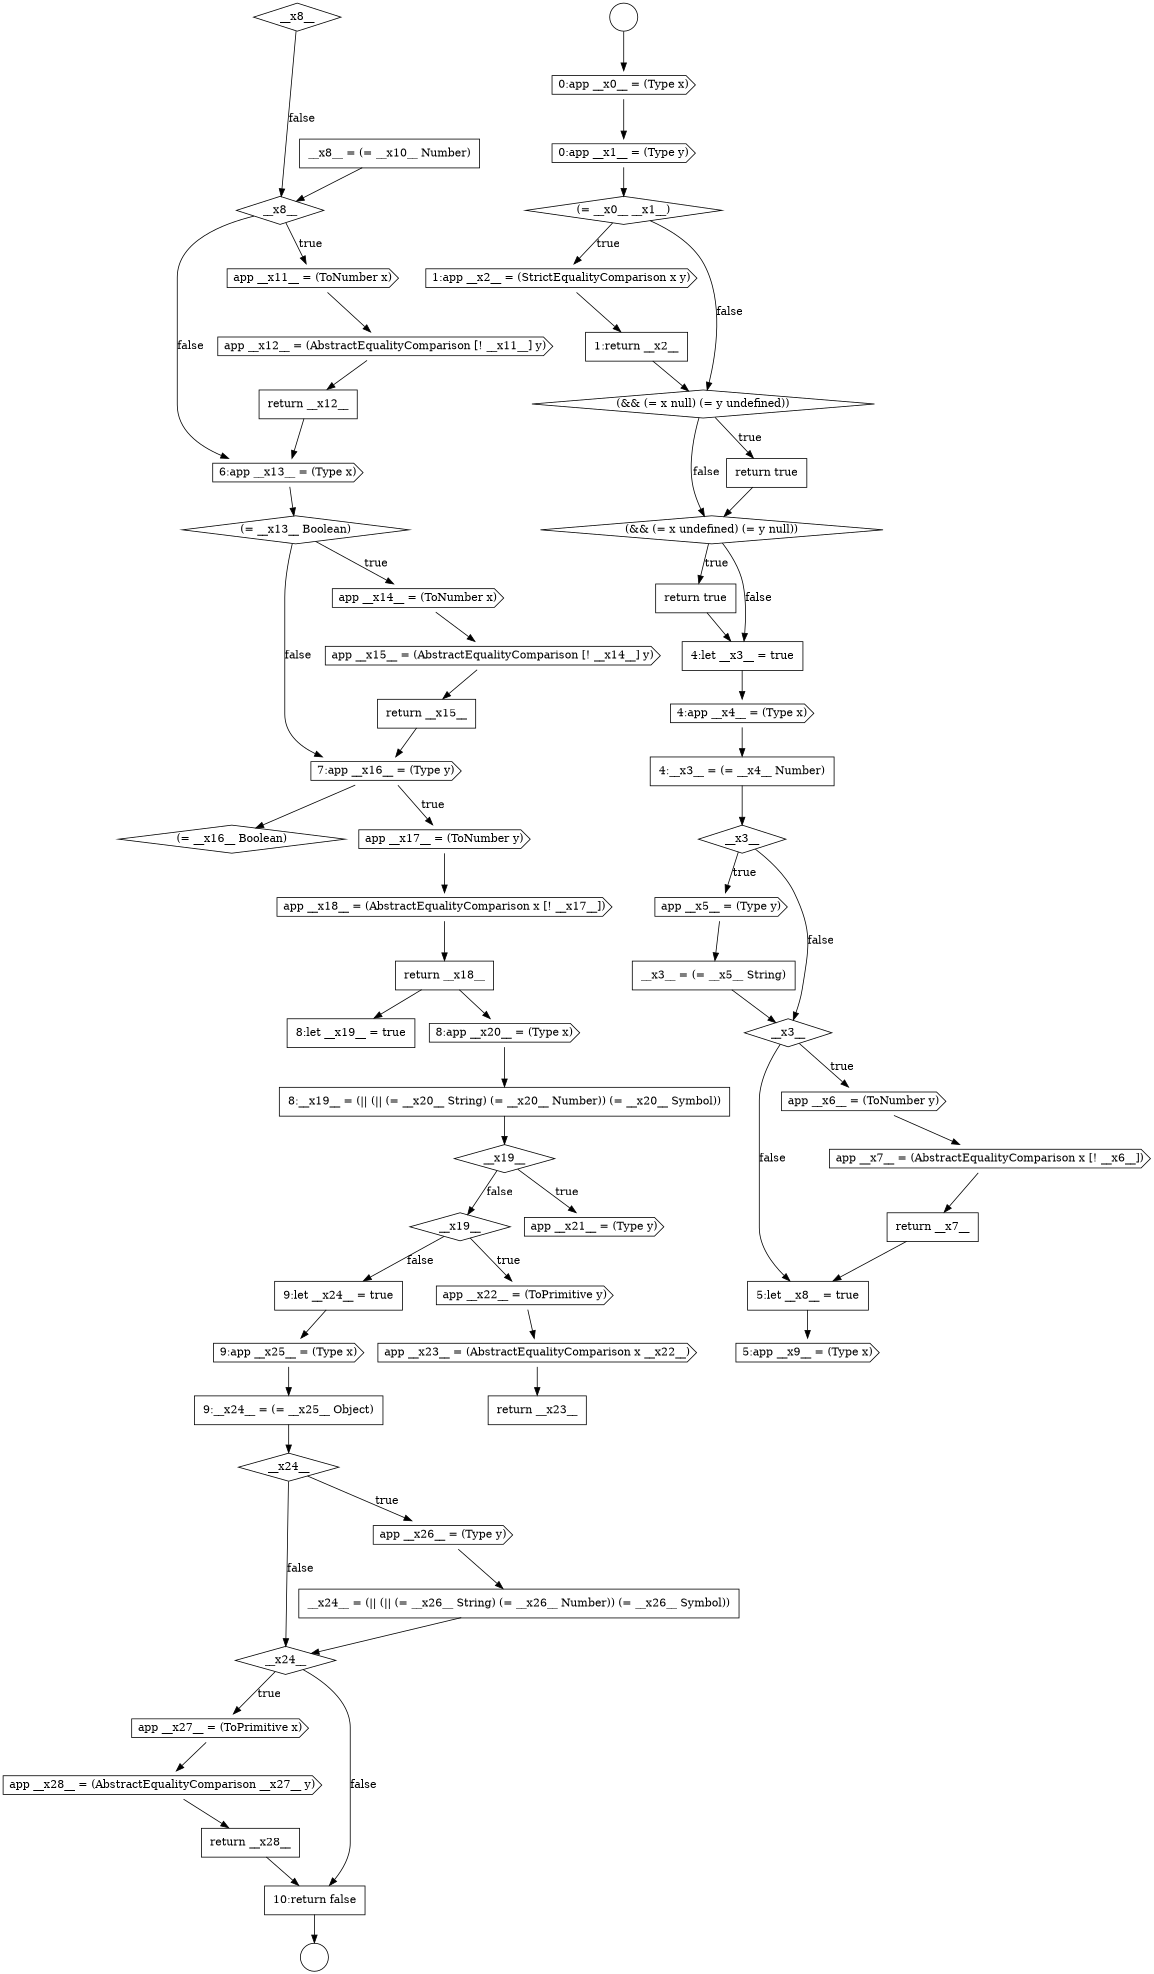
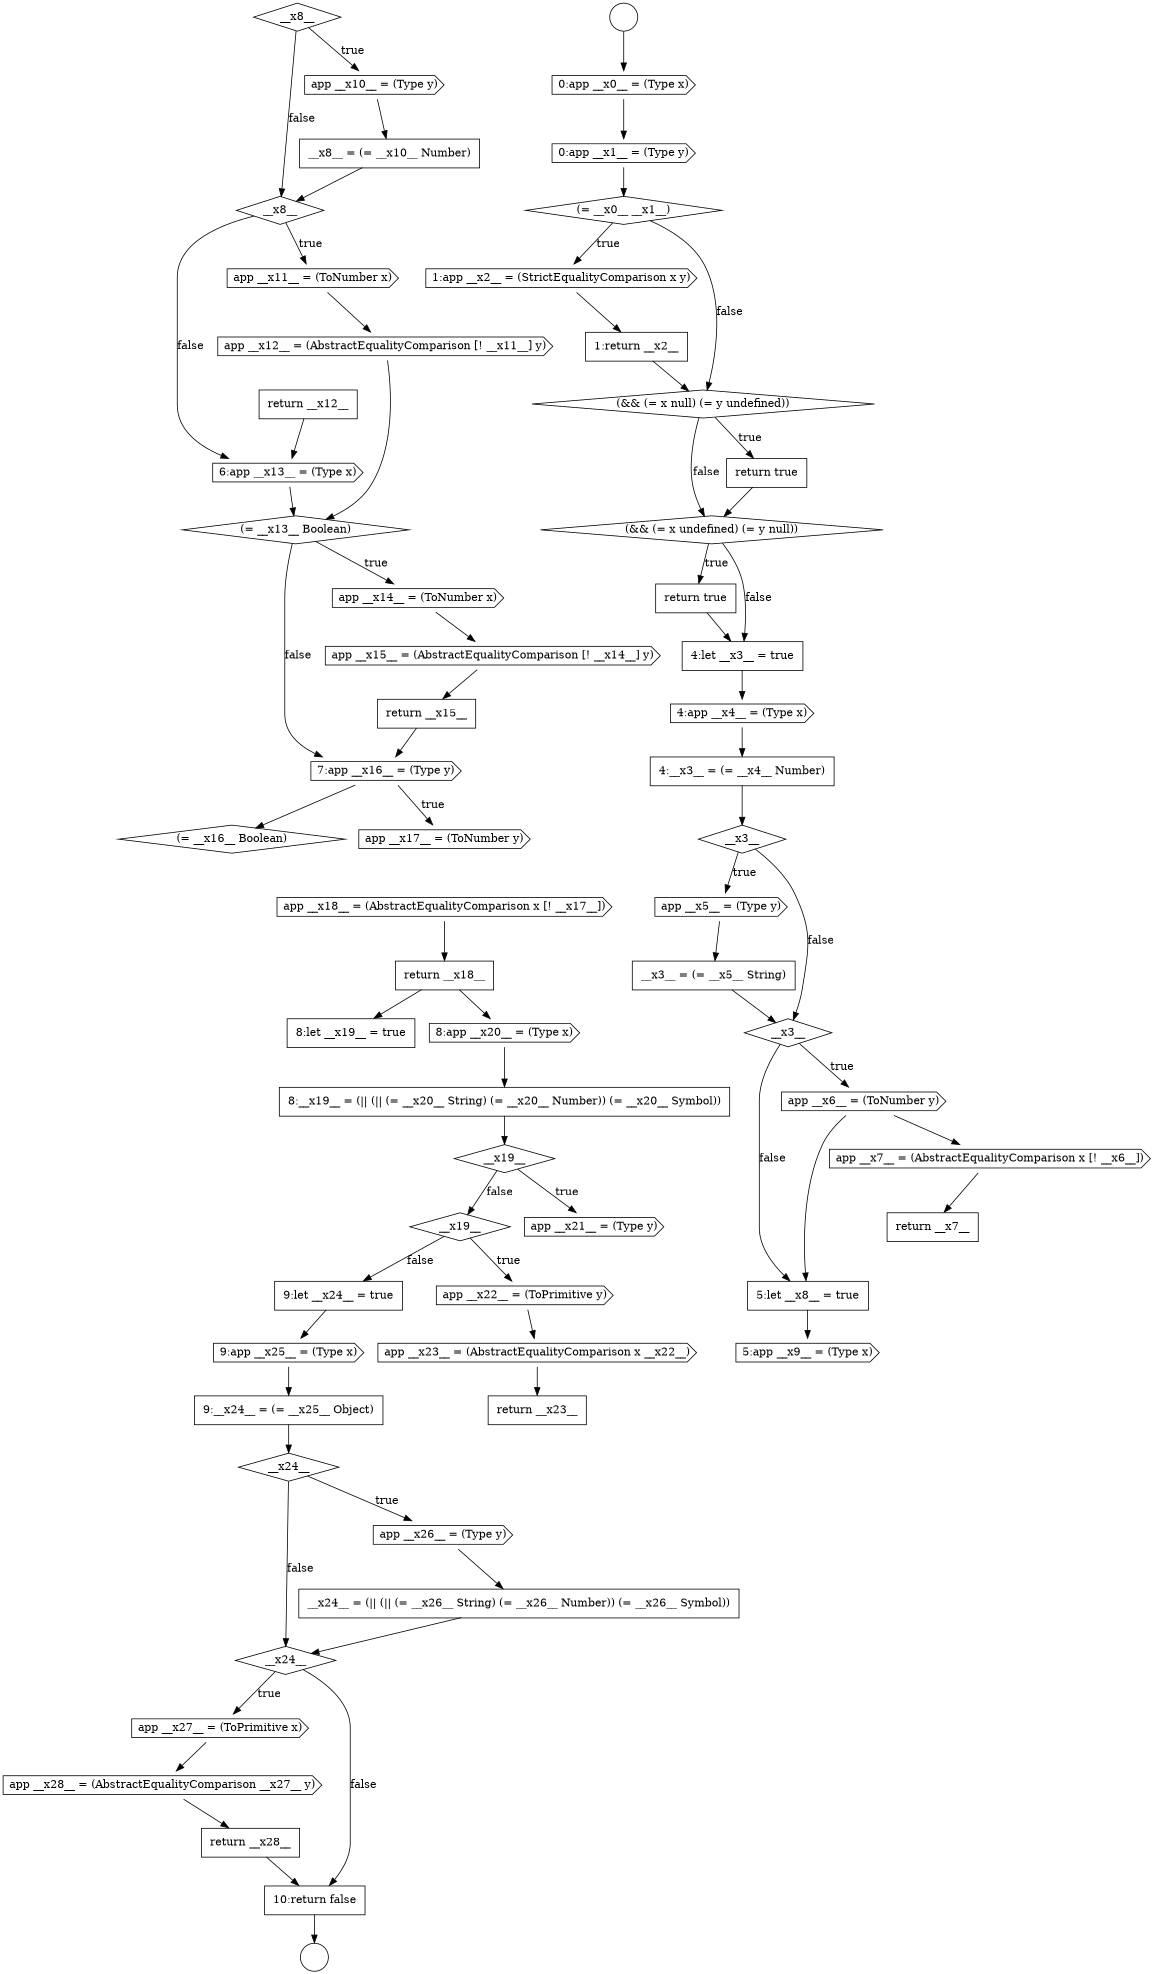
node "app __x10__ = (Type y)": added
edge "app __x12__ = (AbstractEqualityComparison [! __x11__] y)" -> "return __x12__": now "app __x12__ = (AbstractEqualityComparison [! __x11__] y)" -> "(= __x13__ Boolean)"
edge "app __x17__ = (ToNumber y)" -> "app __x18__ = (AbstractEqualityComparison x [! __x17__])": removed
edge "return __x7__" -> "5:let __x8__ = true": now "app __x6__ = (ToNumber y)" -> "5:let __x8__ = true"
